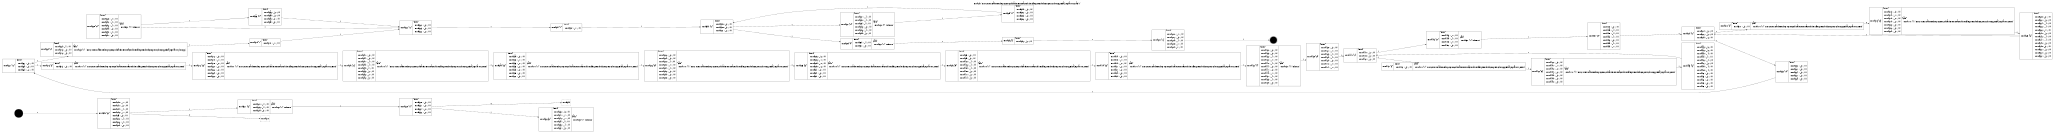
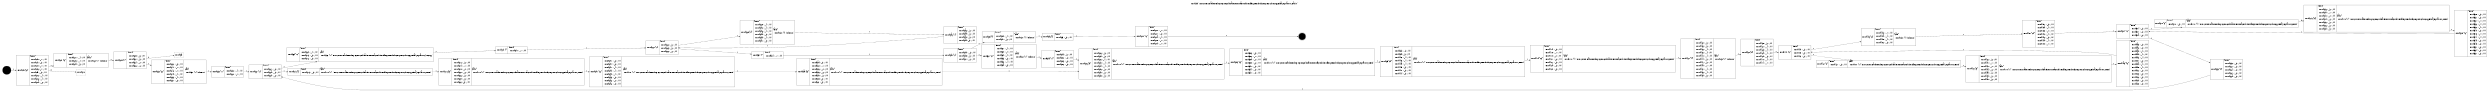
edge "0x1095df [14]" -> "0x1095bb [12]": now "0x1095df [14]" -> "0x1093c6 [29]"
edge "0x10958e [24]" -> "0x109582 [12]": reversed
node "0x10935c [11]": added
